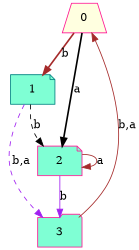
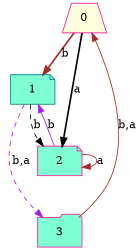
edge "2" -> "3": now "2" -> "1"
